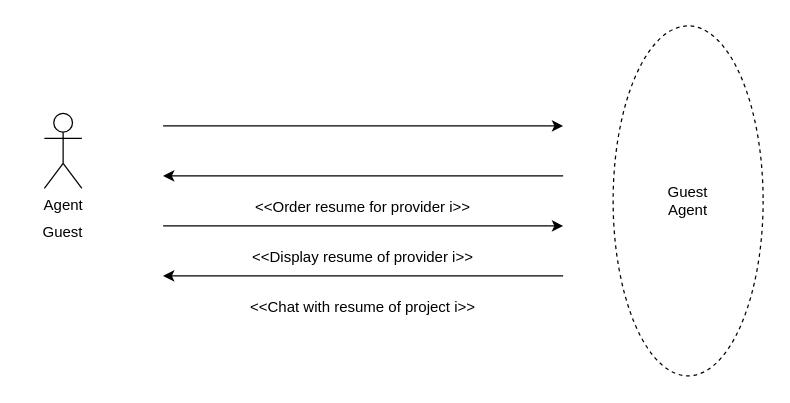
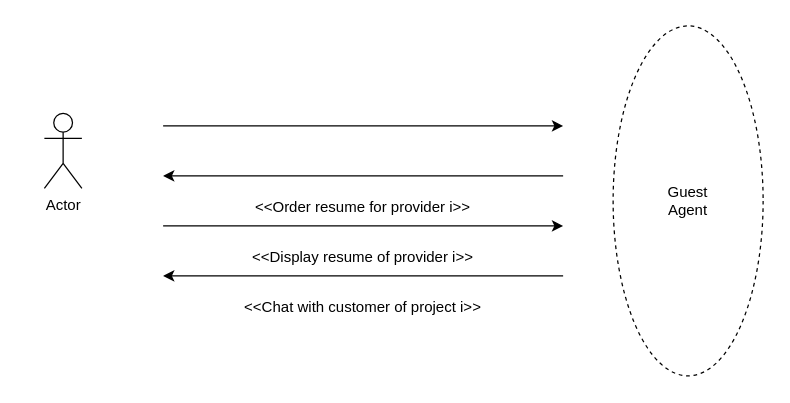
node "Agent": label "Agent" -> "Actor"
node "Guest": removed
node "<<Chat with resume of project i>>": label "<<Chat with resume of project i>>" -> "<<Chat with customer of project i>>"
